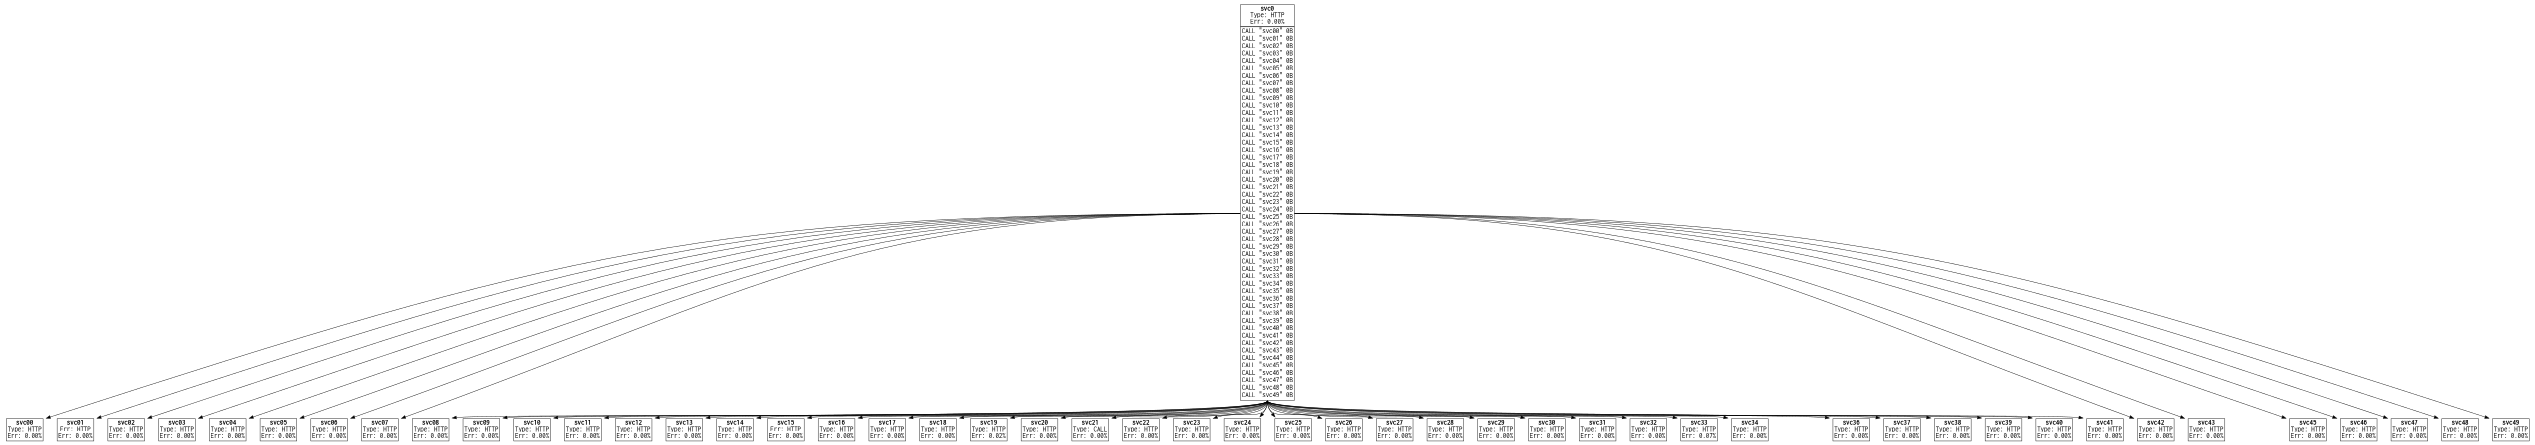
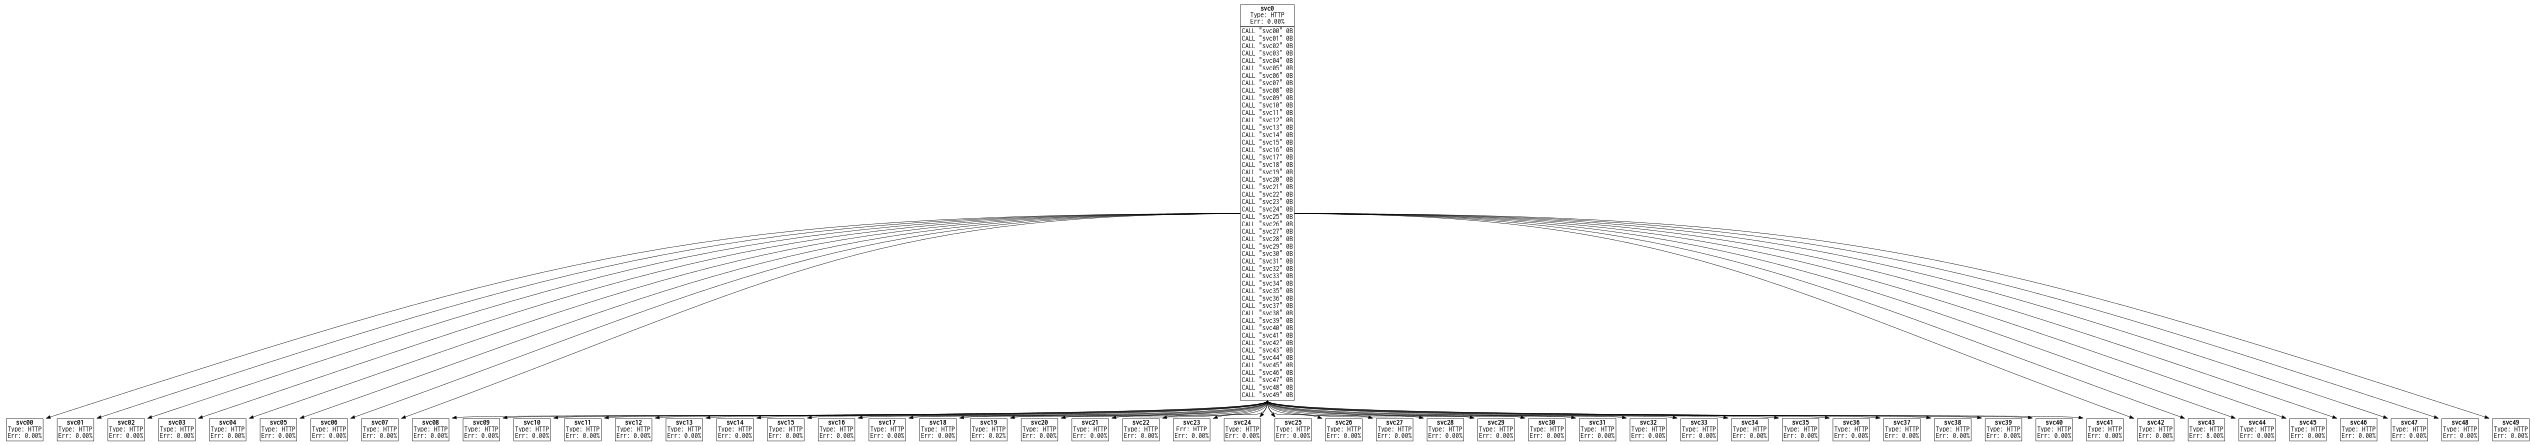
node "svc01": text "Err: HTTP" -> "Type: HTTP"
node "svc15": text "Err: HTTP" -> "Type: HTTP"
node "svc21": text "Type: CALL" -> "Type: HTTP"
node "svc23": text "Type: HTTP" -> "Err: HTTP"
node "svc35": added
node "svc44": added
node "svc33": text "Err: 0.07%" -> "Err: 0.00%"
node "svc43": text "Err: 0.00%" -> "Err: 8.00%"
